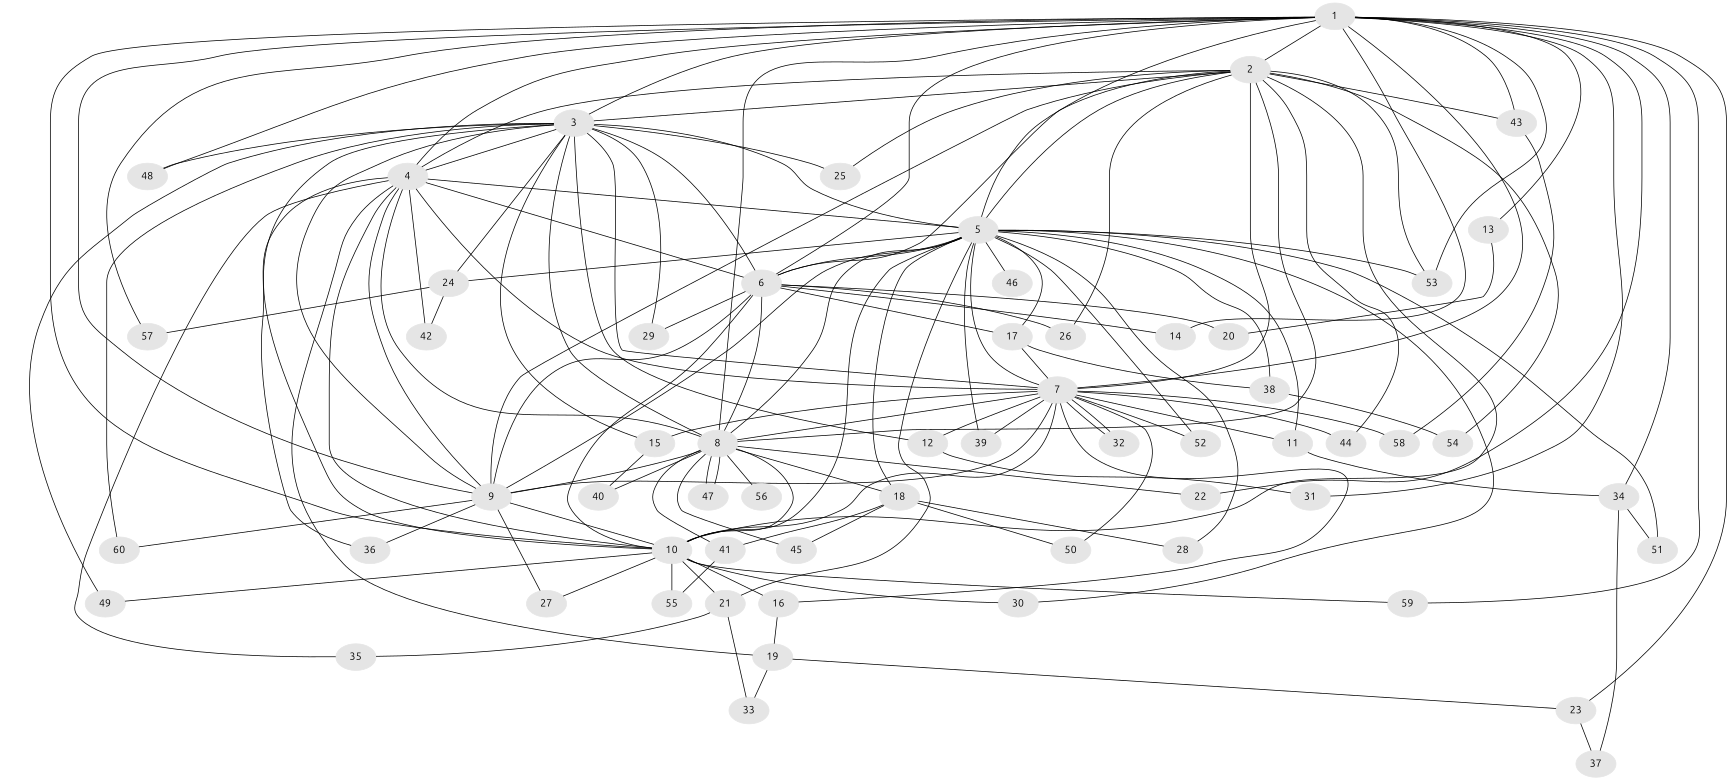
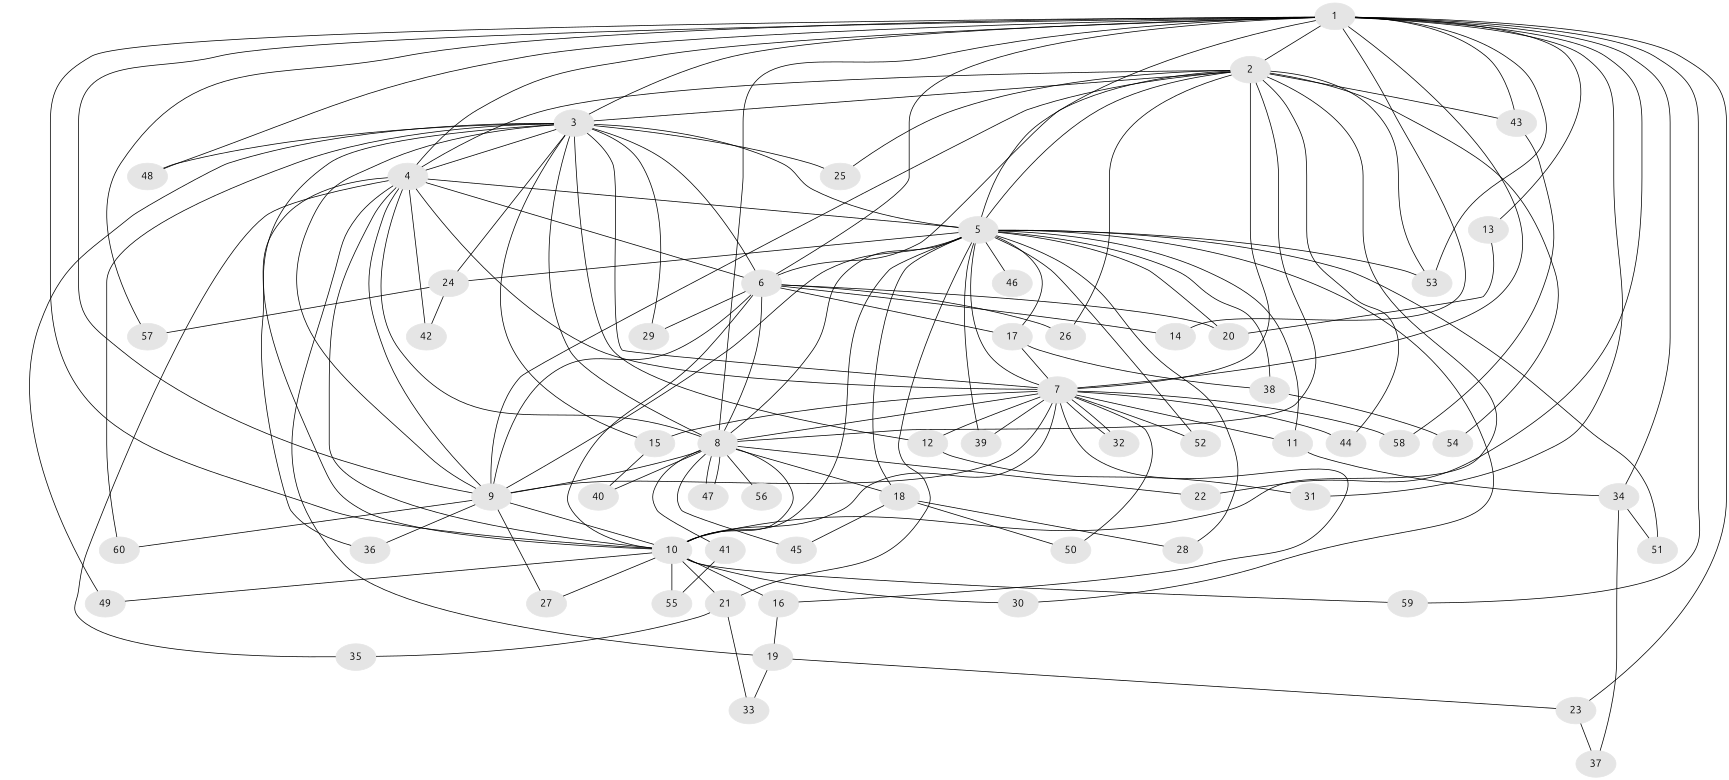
edge "5" -- "6": now "5" -- "20"
edge "18" -- "41": removed
